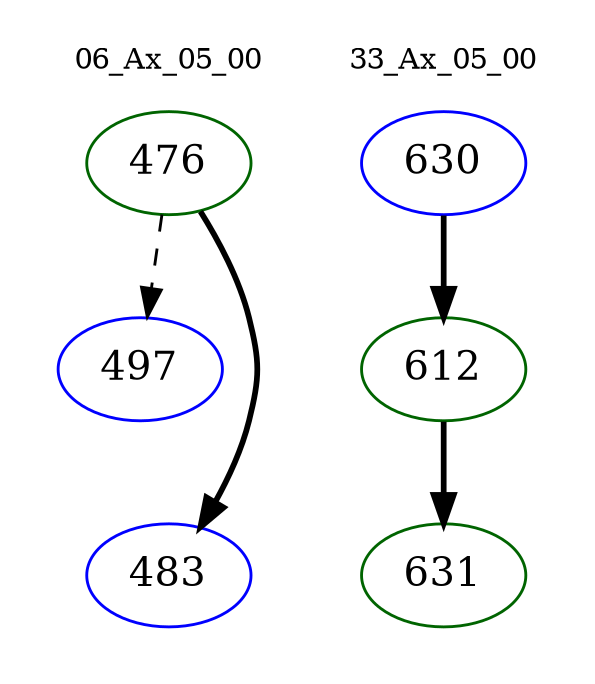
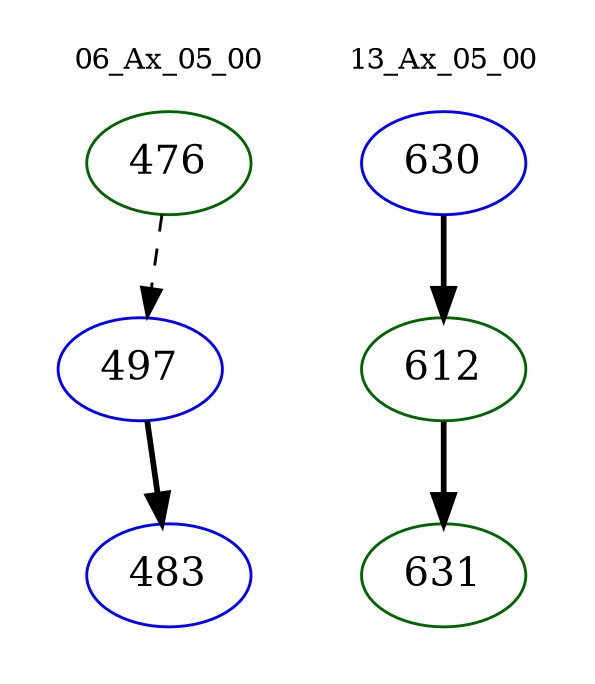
cluster "33_Ax_05_00": label "33_Ax_05_00" -> "13_Ax_05_00"
edge "476" -> "483": now "497" -> "483"
